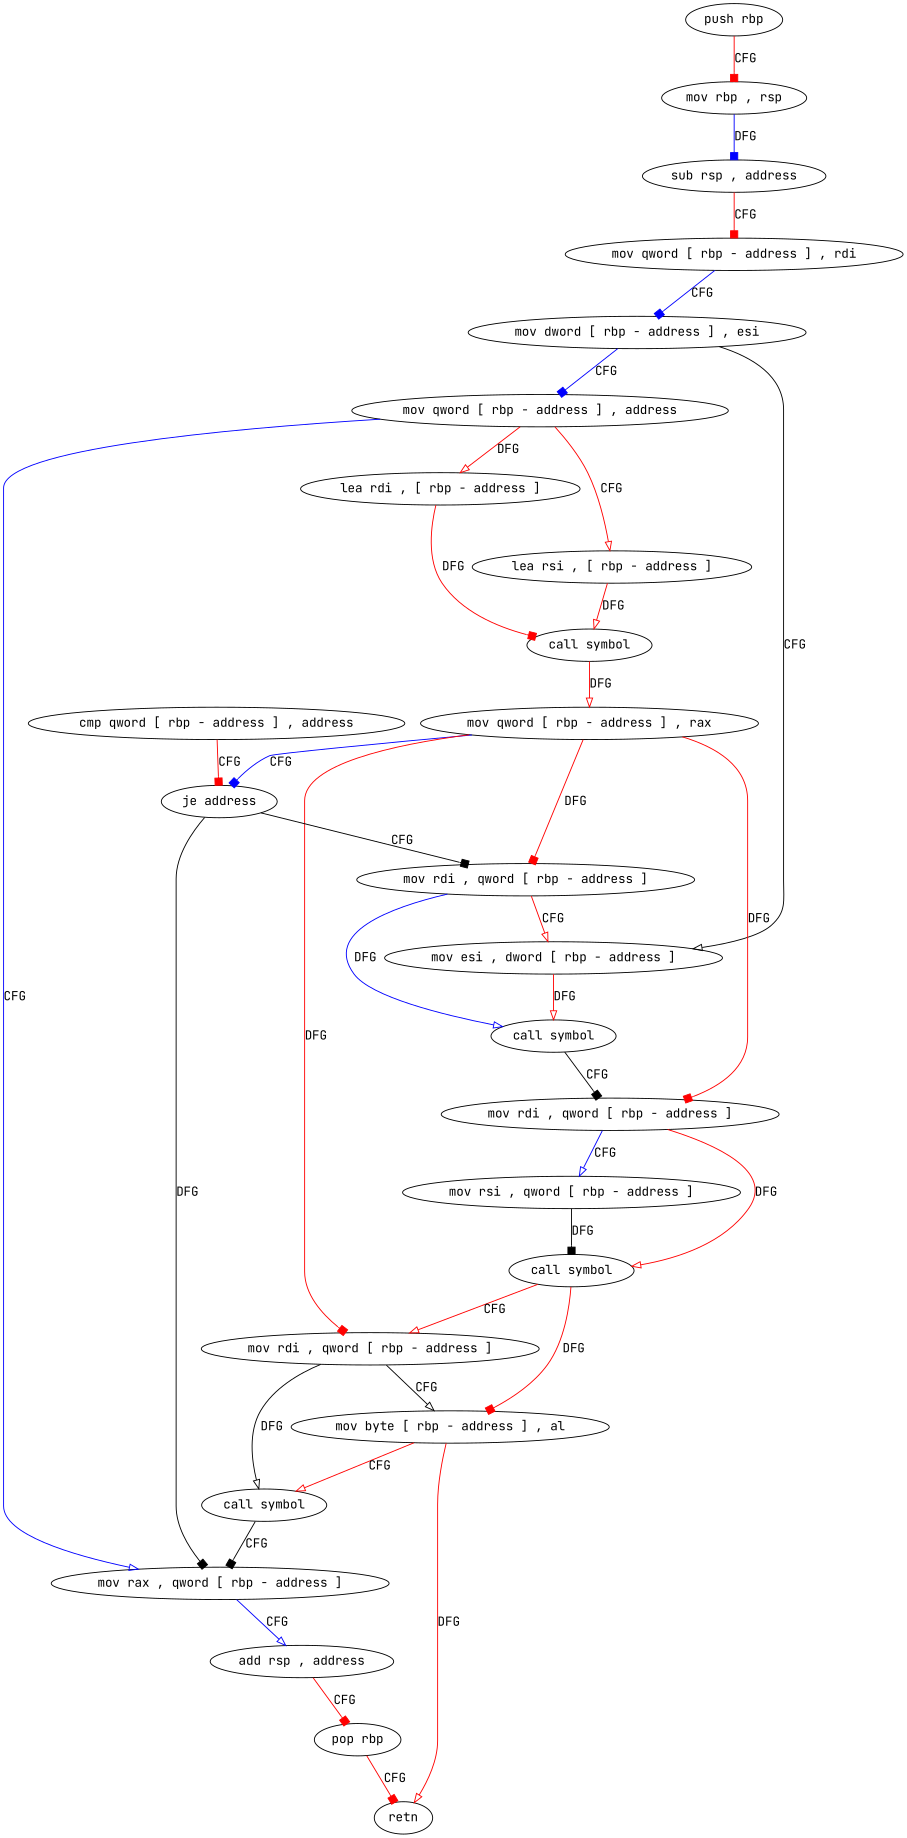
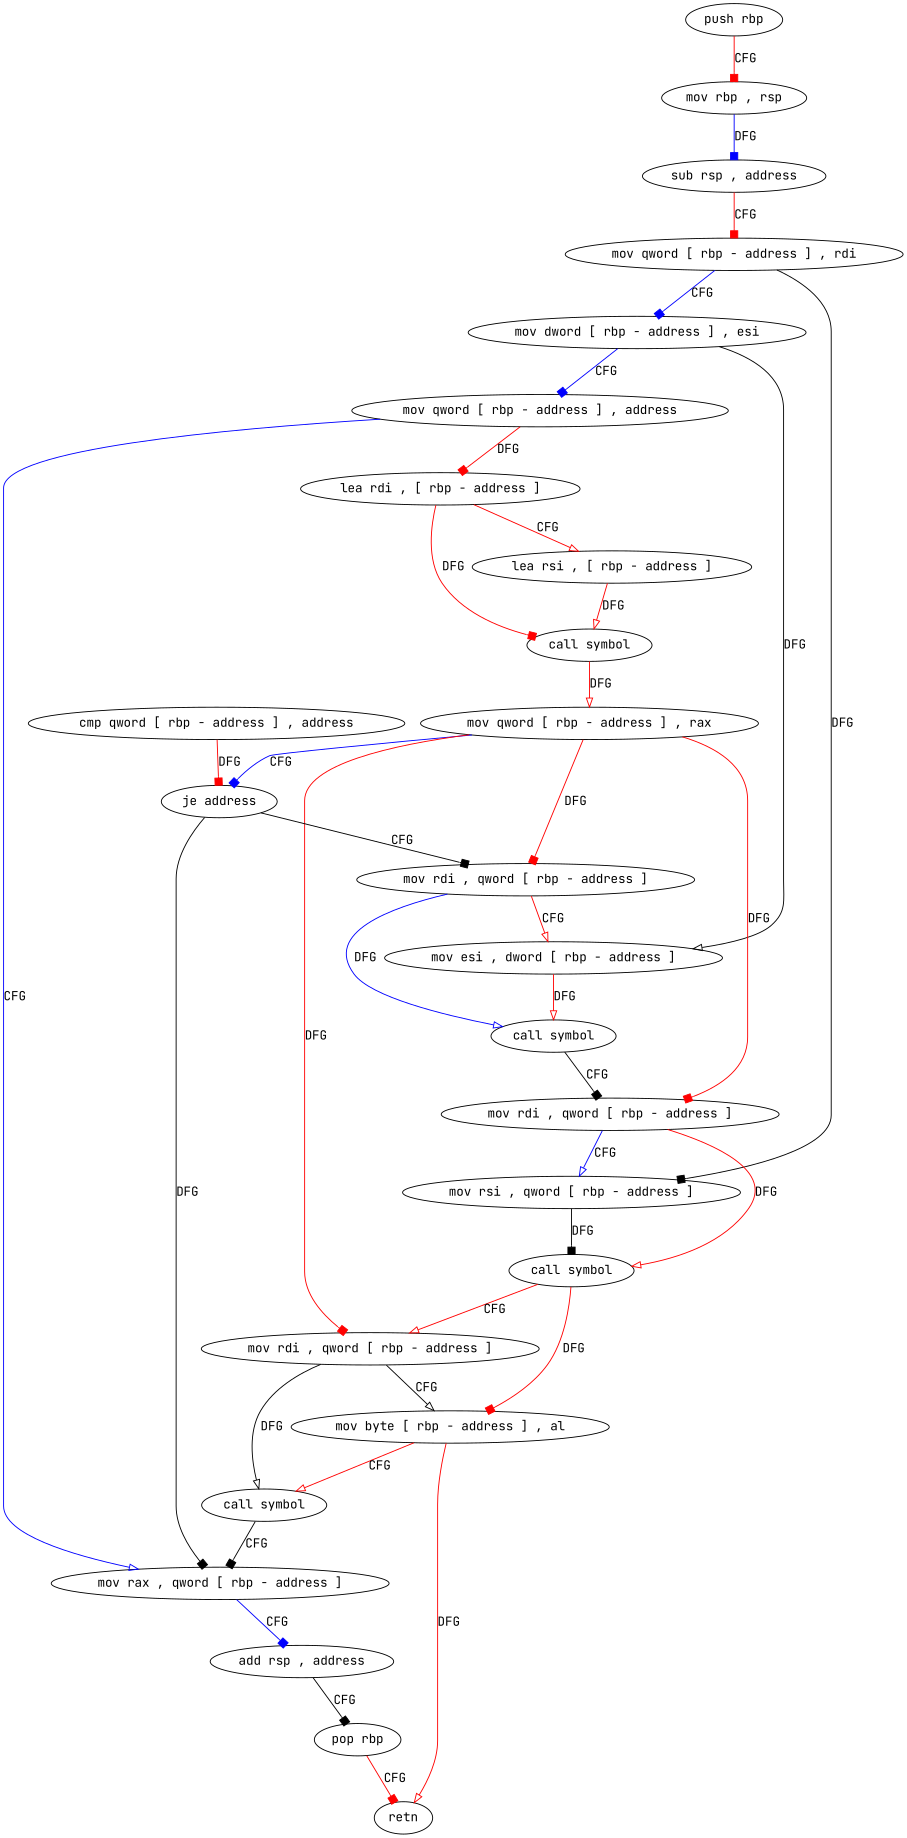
edge "mov qword [ rbp - address ] , address" -> "lea rdi , [ rbp - address ]": arrowhead onormal -> box
edge "mov qword [ rbp - address ] , address" -> "lea rsi , [ rbp - address ]": now "lea rdi , [ rbp - address ]" -> "lea rsi , [ rbp - address ]"
edge "mov dword [ rbp - address ] , esi" -> "mov esi , dword [ rbp - address ]": label "CFG" -> "DFG"
edge "cmp qword [ rbp - address ] , address" -> "je address": label "CFG" -> "DFG"
edge "mov qword [ rbp - address ] , rdi" -> "mov rsi , qword [ rbp - address ]": added, label "DFG"
edge "mov rax , qword [ rbp - address ]" -> "add rsp , address": arrowhead onormal -> box
edge "add rsp , address" -> "pop rbp": color red -> black
